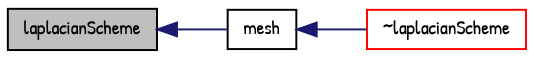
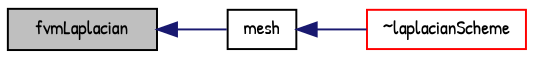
node "laplacianScheme": label "laplacianScheme" -> "fvmLaplacian"
